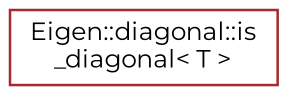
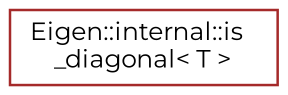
node "Eigen::diagonal::is _diagonal< T >": label "Eigen::diagonal::is _diagonal< T >" -> "Eigen::internal::is _diagonal< T >"
